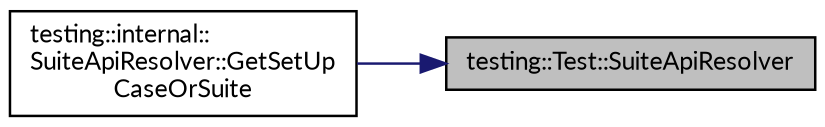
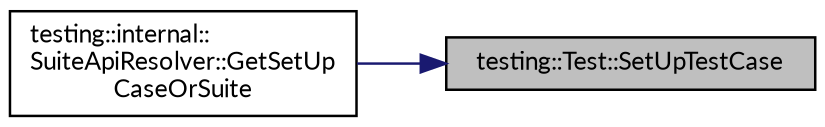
node "testing::Test::SuiteApiResolver": label "testing::Test::SuiteApiResolver" -> "testing::Test::SetUpTestCase"
